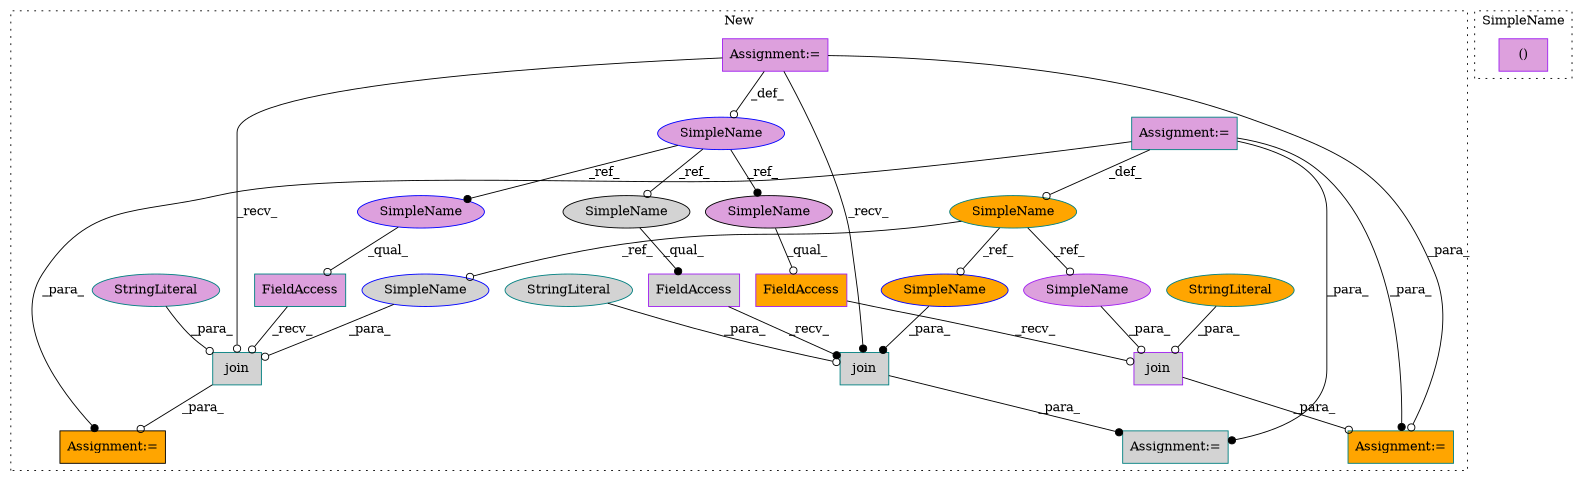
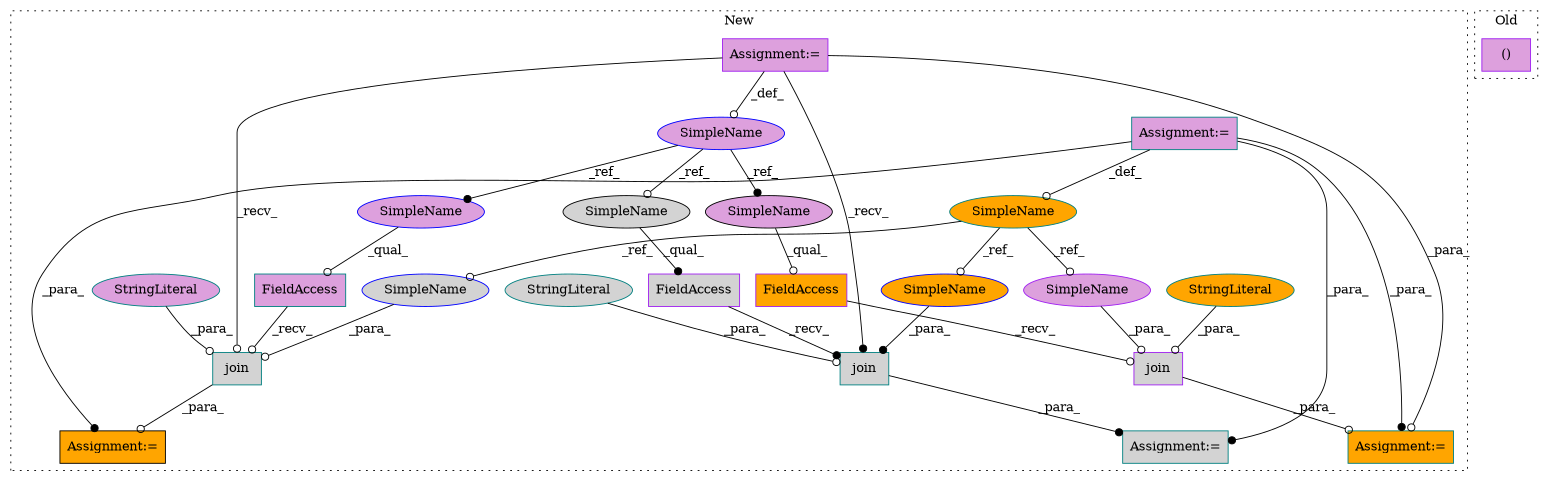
cluster "SimpleName": label "SimpleName" -> "Old"
